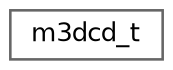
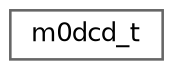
node "m3dcd_t": label "m3dcd_t" -> "m0dcd_t"
